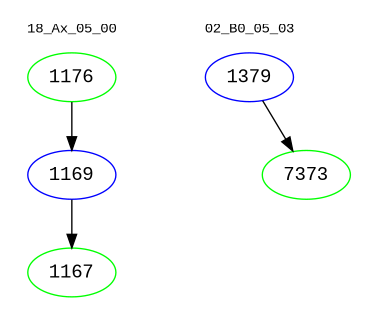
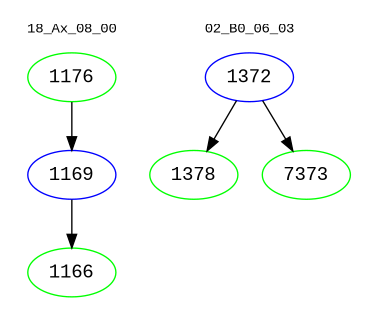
cluster "18_Ax_05_00": label "18_Ax_05_00" -> "18_Ax_08_00"
cluster "02_B0_05_03": label "02_B0_05_03" -> "02_B0_06_03"
node "1379": label "1379" -> "1372"
node "1378": added
node "1167": label "1167" -> "1166"
